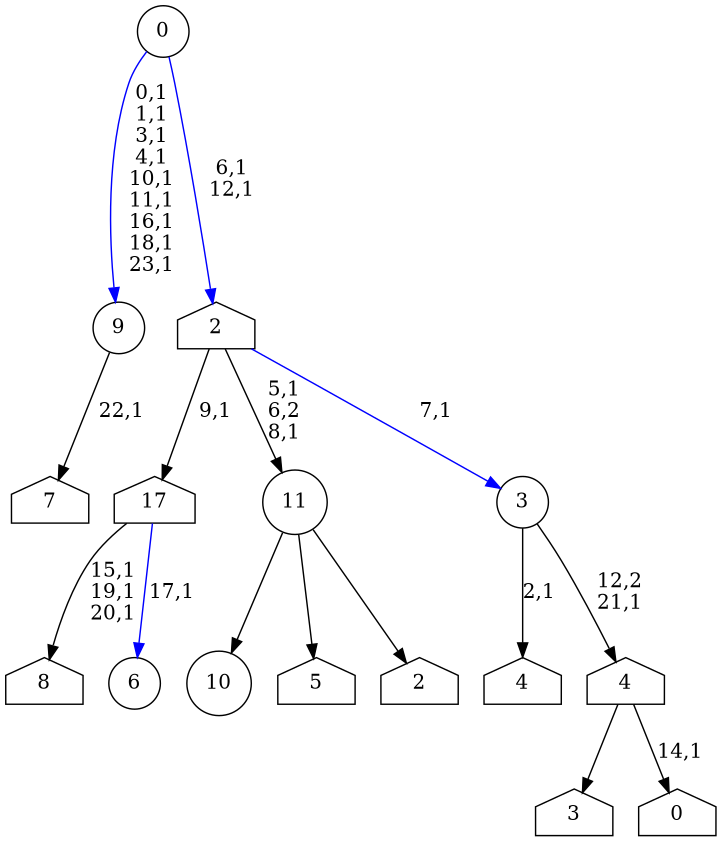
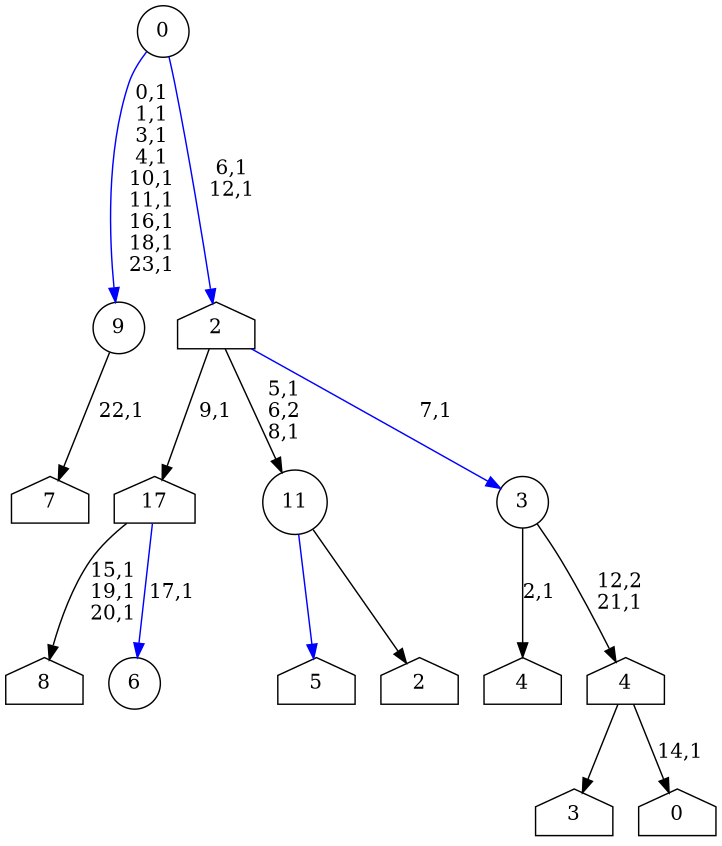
edge "11" -> "5": color black -> blue
node "10": removed
